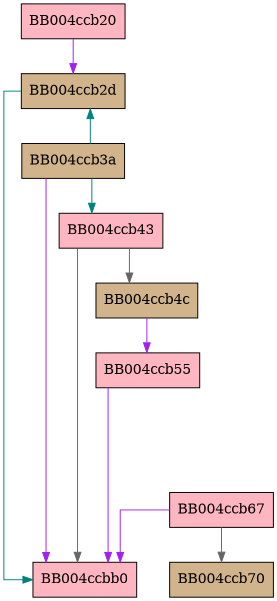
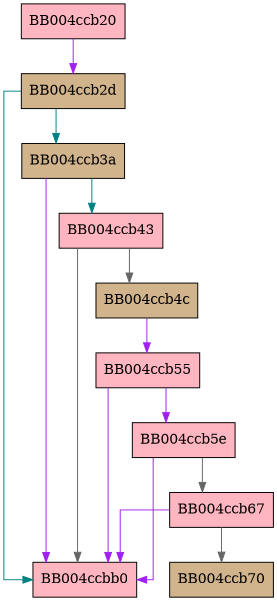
edge "BB004ccb3a" -> "BB004ccb2d": reversed
node "BB004ccb5e": added
